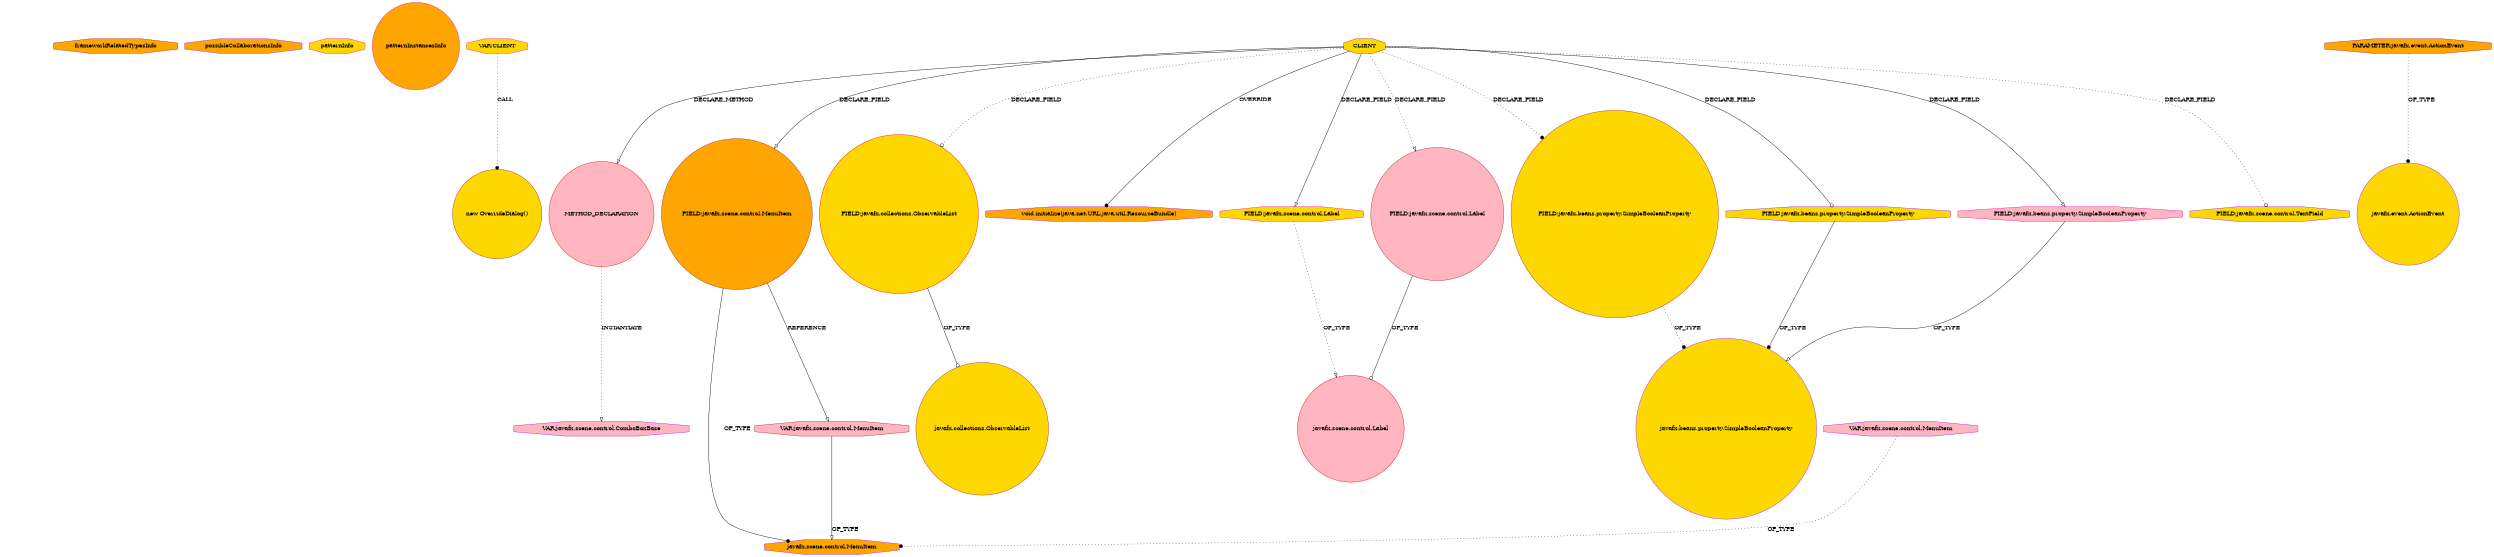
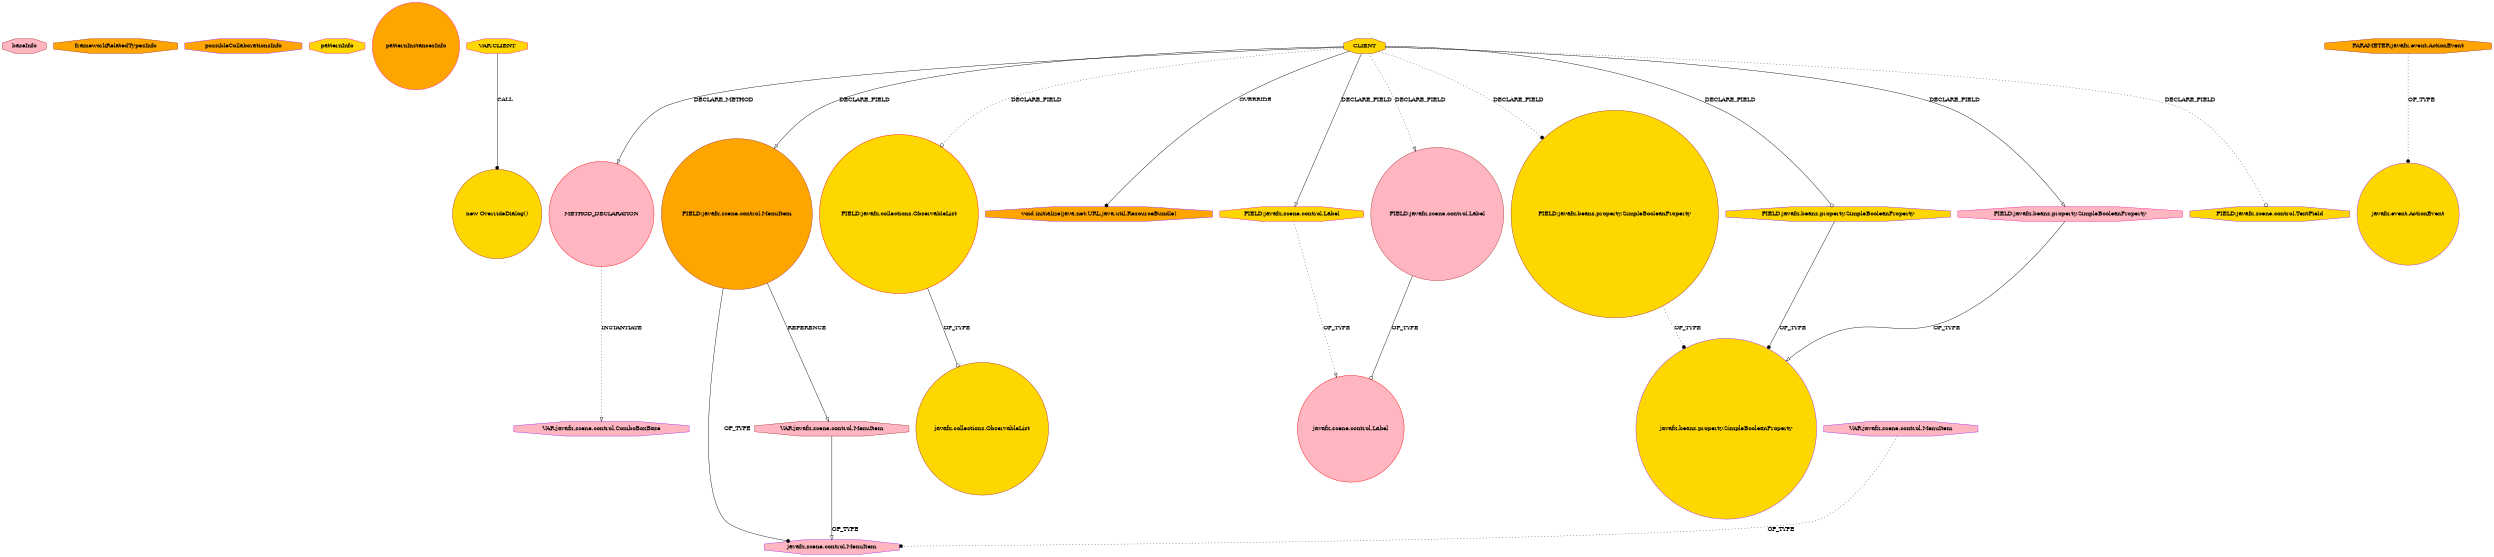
node "baseInfo": added
edge "VAR:CLIENT" -> "new OverrideDialog()": style dotted -> solid
node "javafx.scene.control.MenuItem": fillcolor orange -> lightpink
